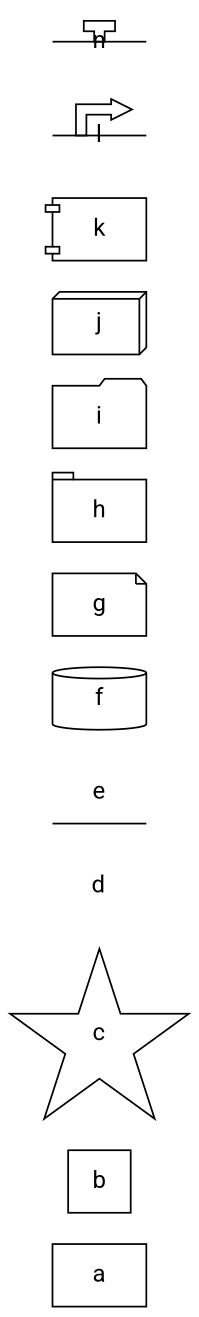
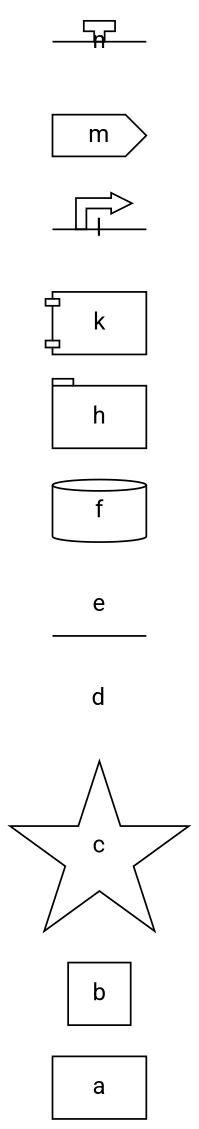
node "m": added
node "j": removed
node "i": removed
node "g": removed
